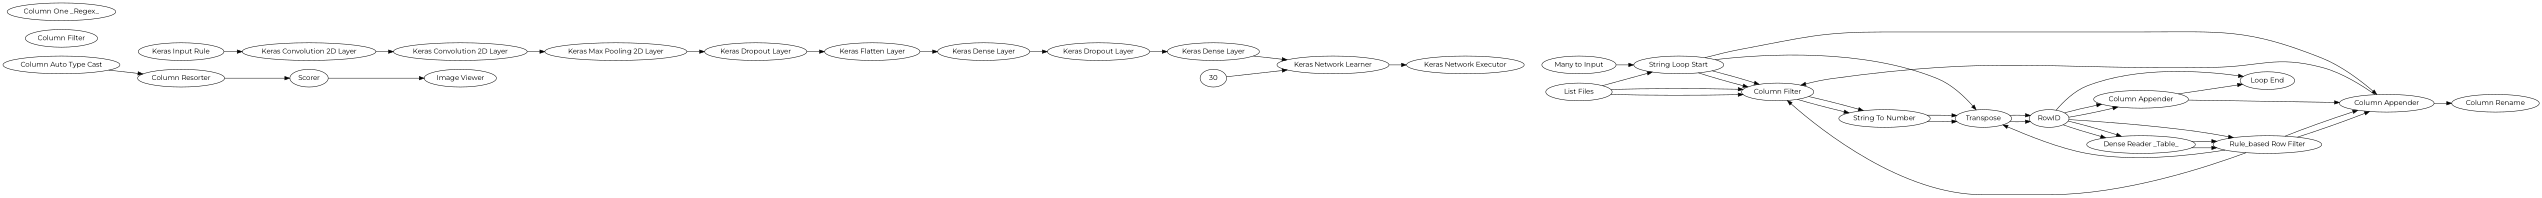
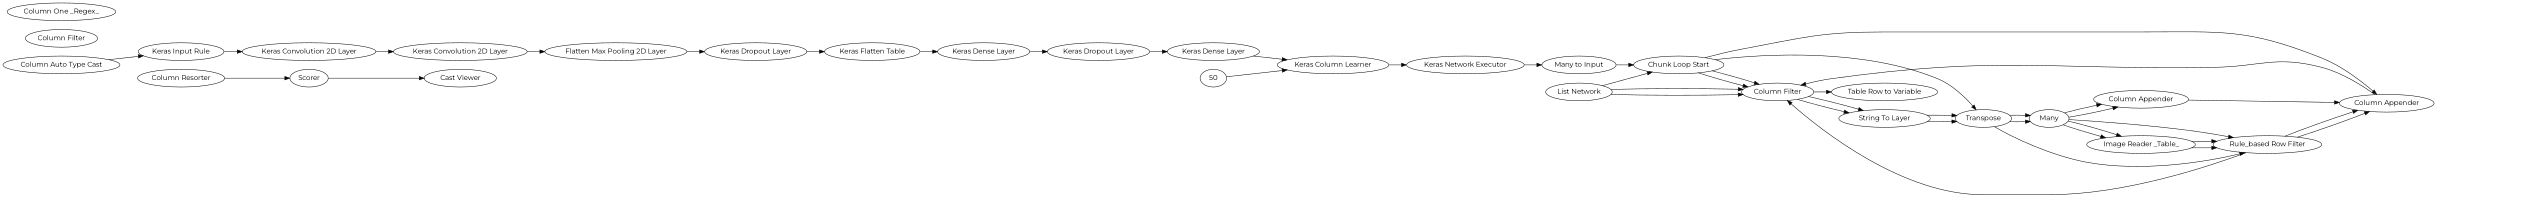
node "Keras Max Pooling 2D Layer": label "Keras Max Pooling 2D Layer" -> "Flatten Max Pooling 2D Layer"
node "Keras Flatten Layer": label "Keras Flatten Layer" -> "Keras Flatten Table"
node "Keras Network Learner": label "Keras Network Learner" -> "Keras Column Learner"
edge "Keras Network Executor" -> "Many to Input": added
node "String Loop Start": label "String Loop Start" -> "Chunk Loop Start"
edge "Column Auto Type Cast" -> "Column Resorter": now "Column Auto Type Cast" -> "Keras Input Rule"
node "Image Viewer": label "Image Viewer" -> "Cast Viewer"
node "30": label "30" -> "50"
node "Loop End": removed
node "List Files": label "List Files" -> "List Network"
node "Table Row to Variable": added
node "Column Rename": removed
node "String To Number": label "String To Number" -> "String To Layer"
node "RowID": label "RowID" -> "Many"
node "Dense Reader _Table_": label "Dense Reader _Table_" -> "Image Reader _Table_"
edge "Rule_based Row Filter" -> "Transpose": reversed
